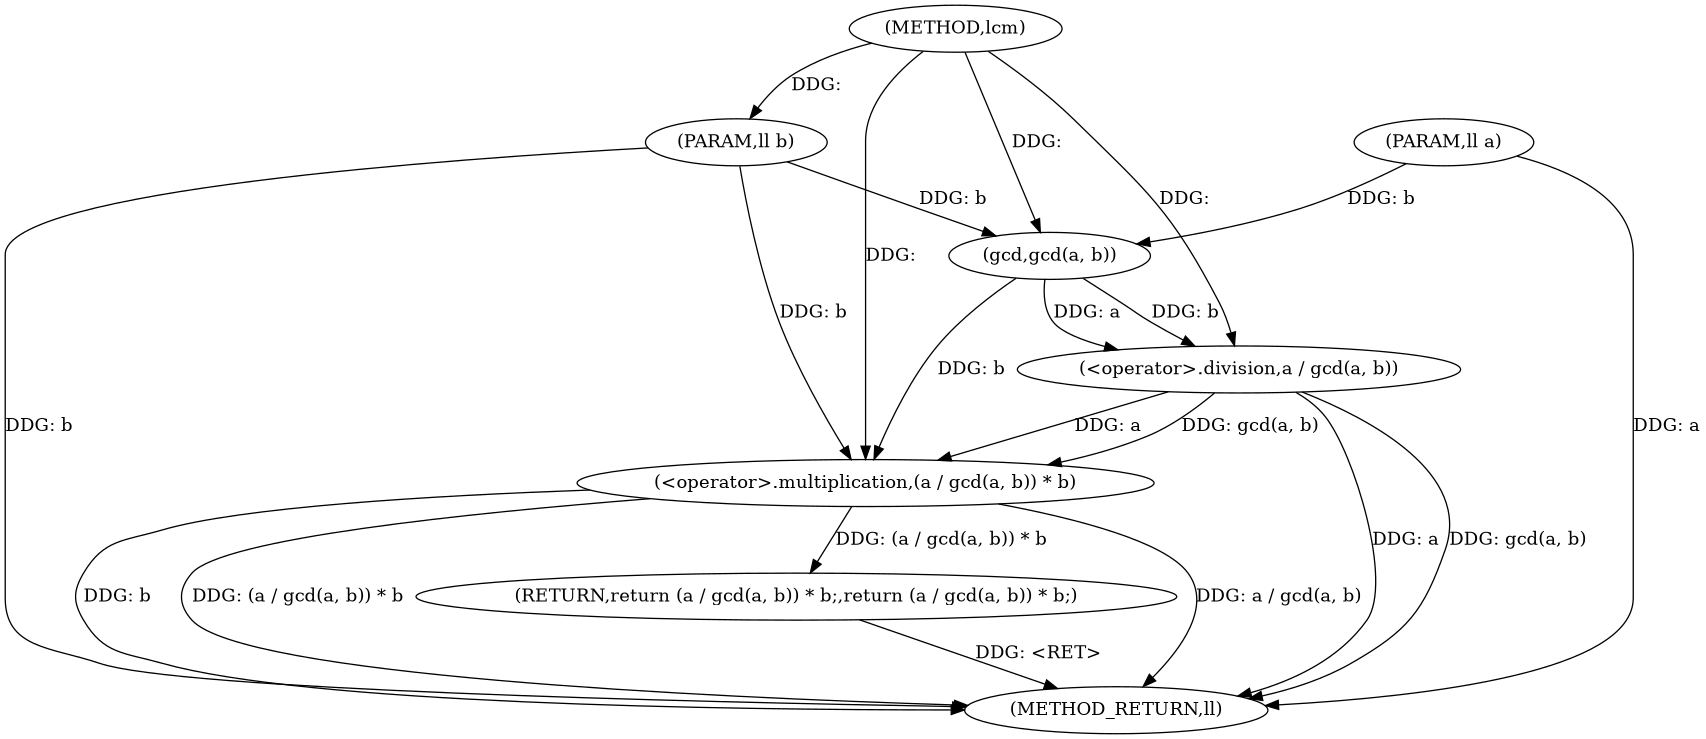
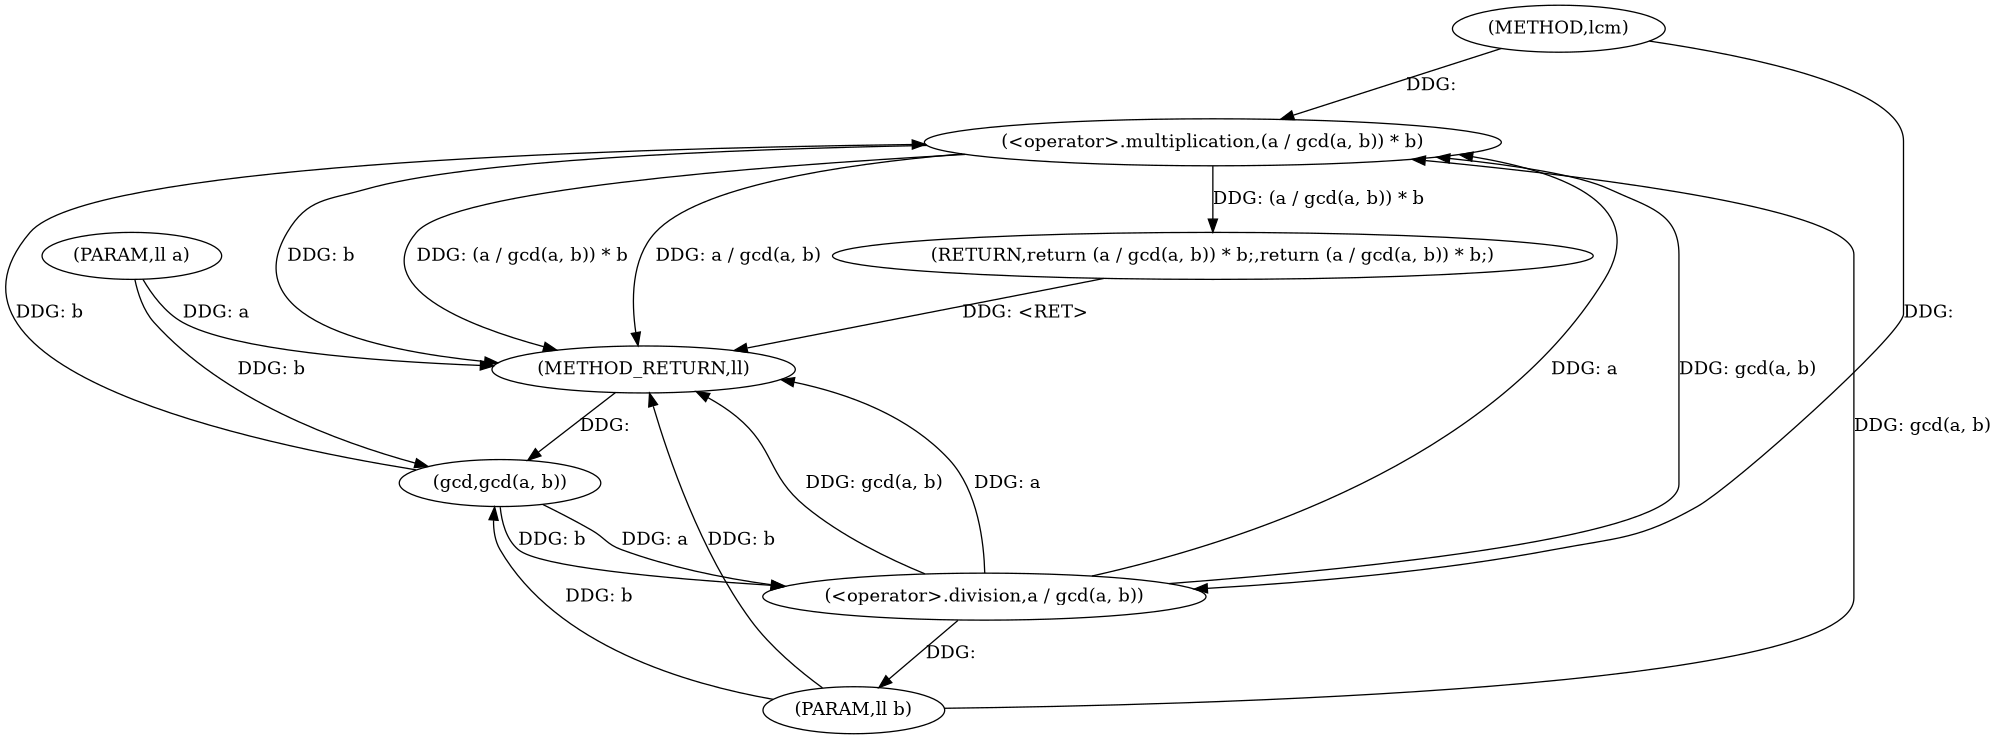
edge "(METHOD,lcm)" -> "(PARAM,ll b)": now "(<operator>.division,a / gcd(a, b))" -> "(PARAM,ll b)"
edge "(METHOD,lcm)" -> "(gcd,gcd(a, b))": now "(METHOD_RETURN,ll)" -> "(gcd,gcd(a, b))"
edge "(PARAM,ll b)" -> "(<operator>.multiplication,(a / gcd(a, b)) * b)": label "DDG: b" -> "DDG: gcd(a, b)"
